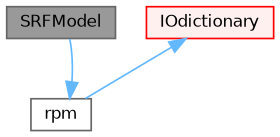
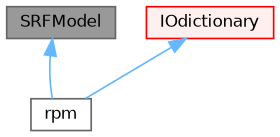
edge "SRFModel" -> "rpm": reversed
